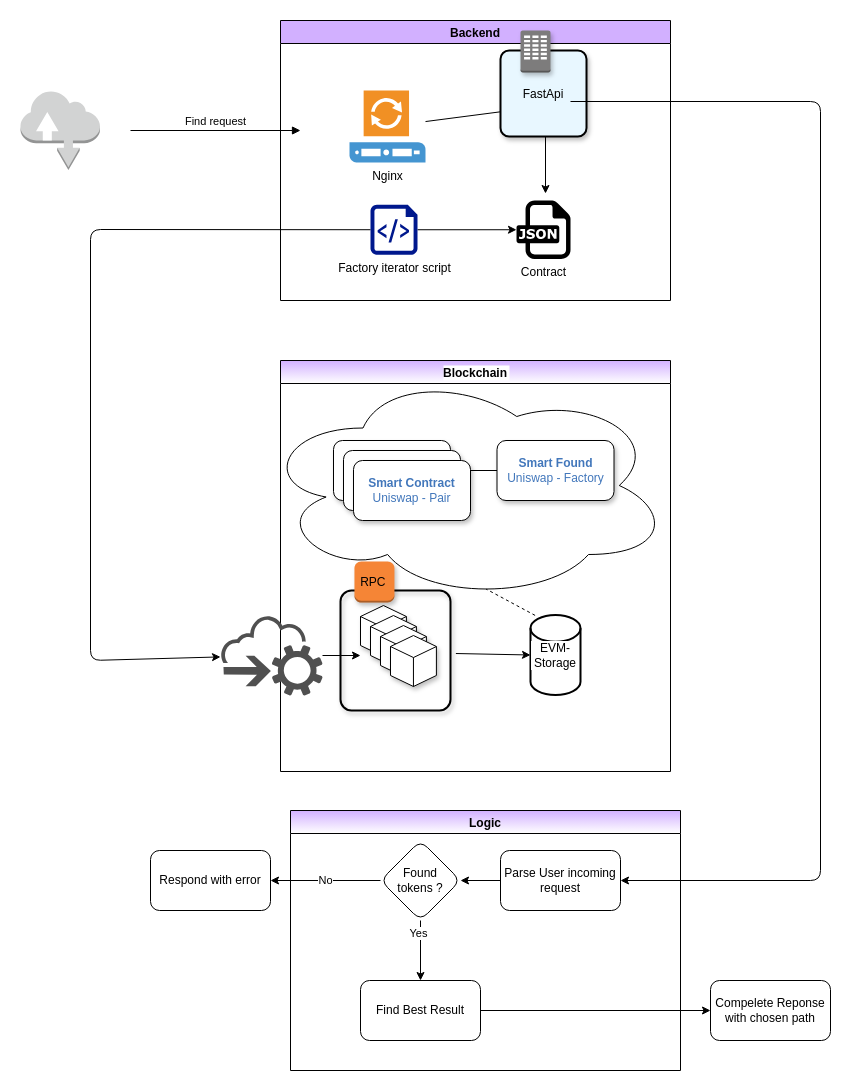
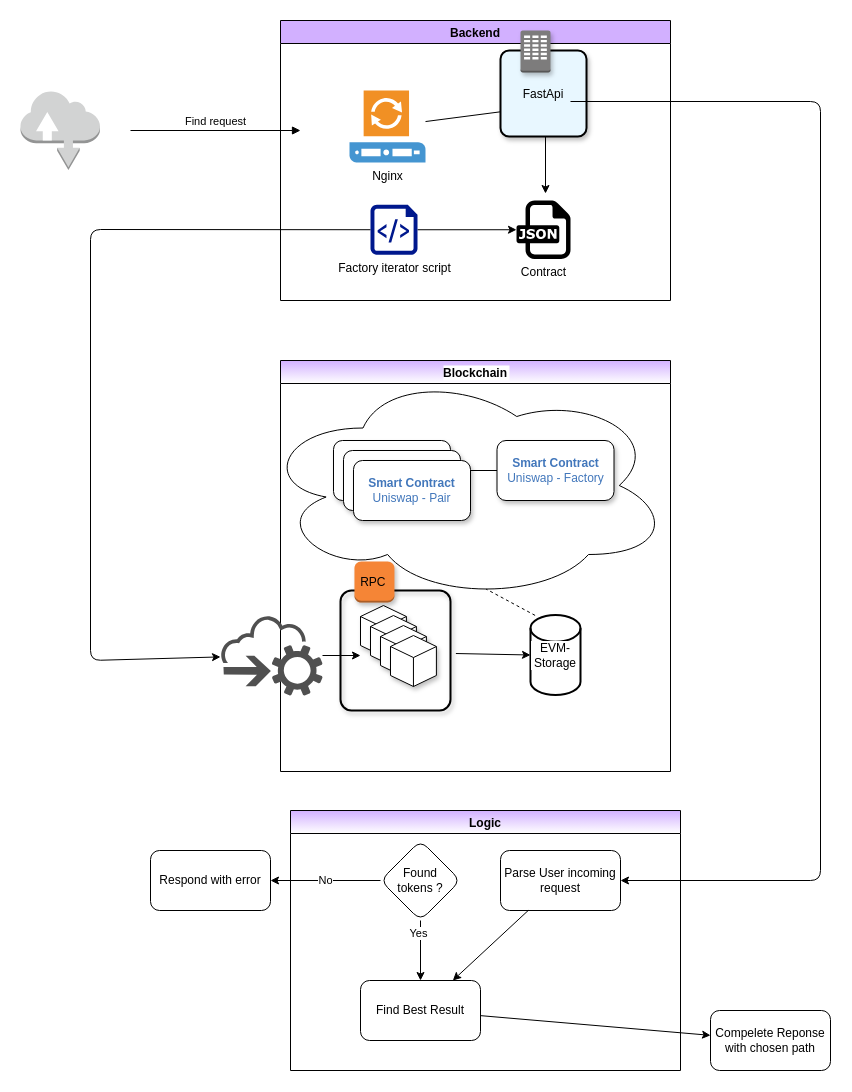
node "Smart Found Uniswap - Factory": label "Smart Found Uniswap - Factory" -> "Smart Contract Uniswap - Factory"
edge "Parse User incoming request" -> "Found tokens ?": now "Parse User incoming request" -> "Find Best Result"
node "Compelete Reponse with chosen path": moved (771, 1011) -> (771, 1041)
